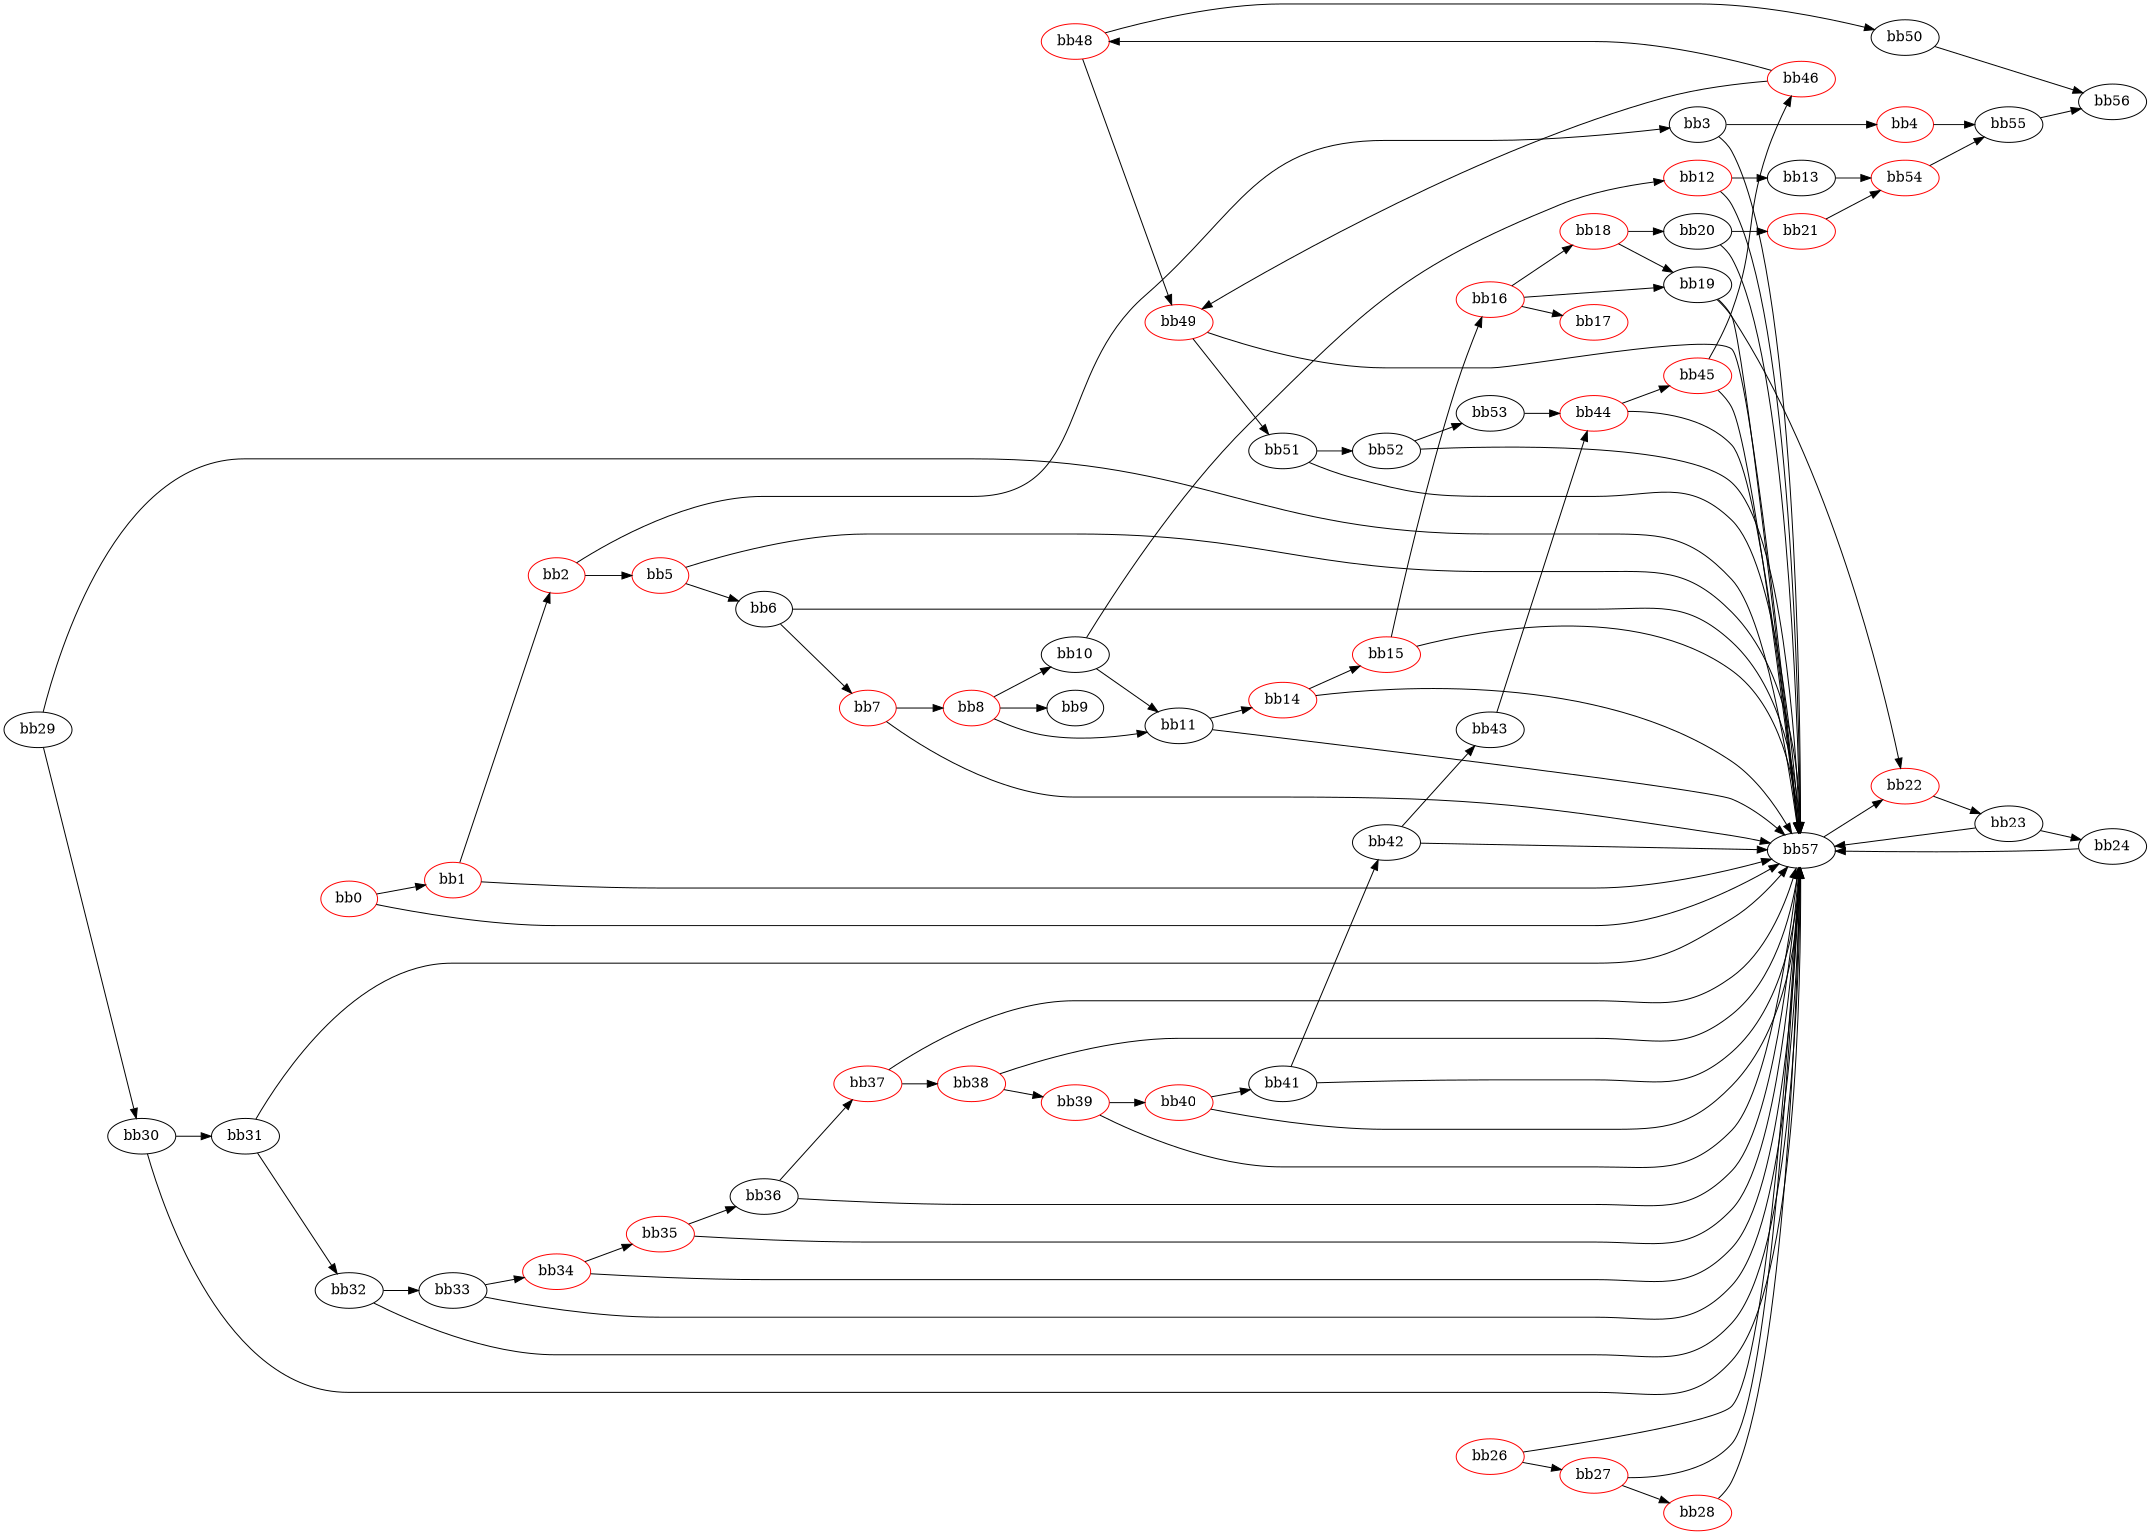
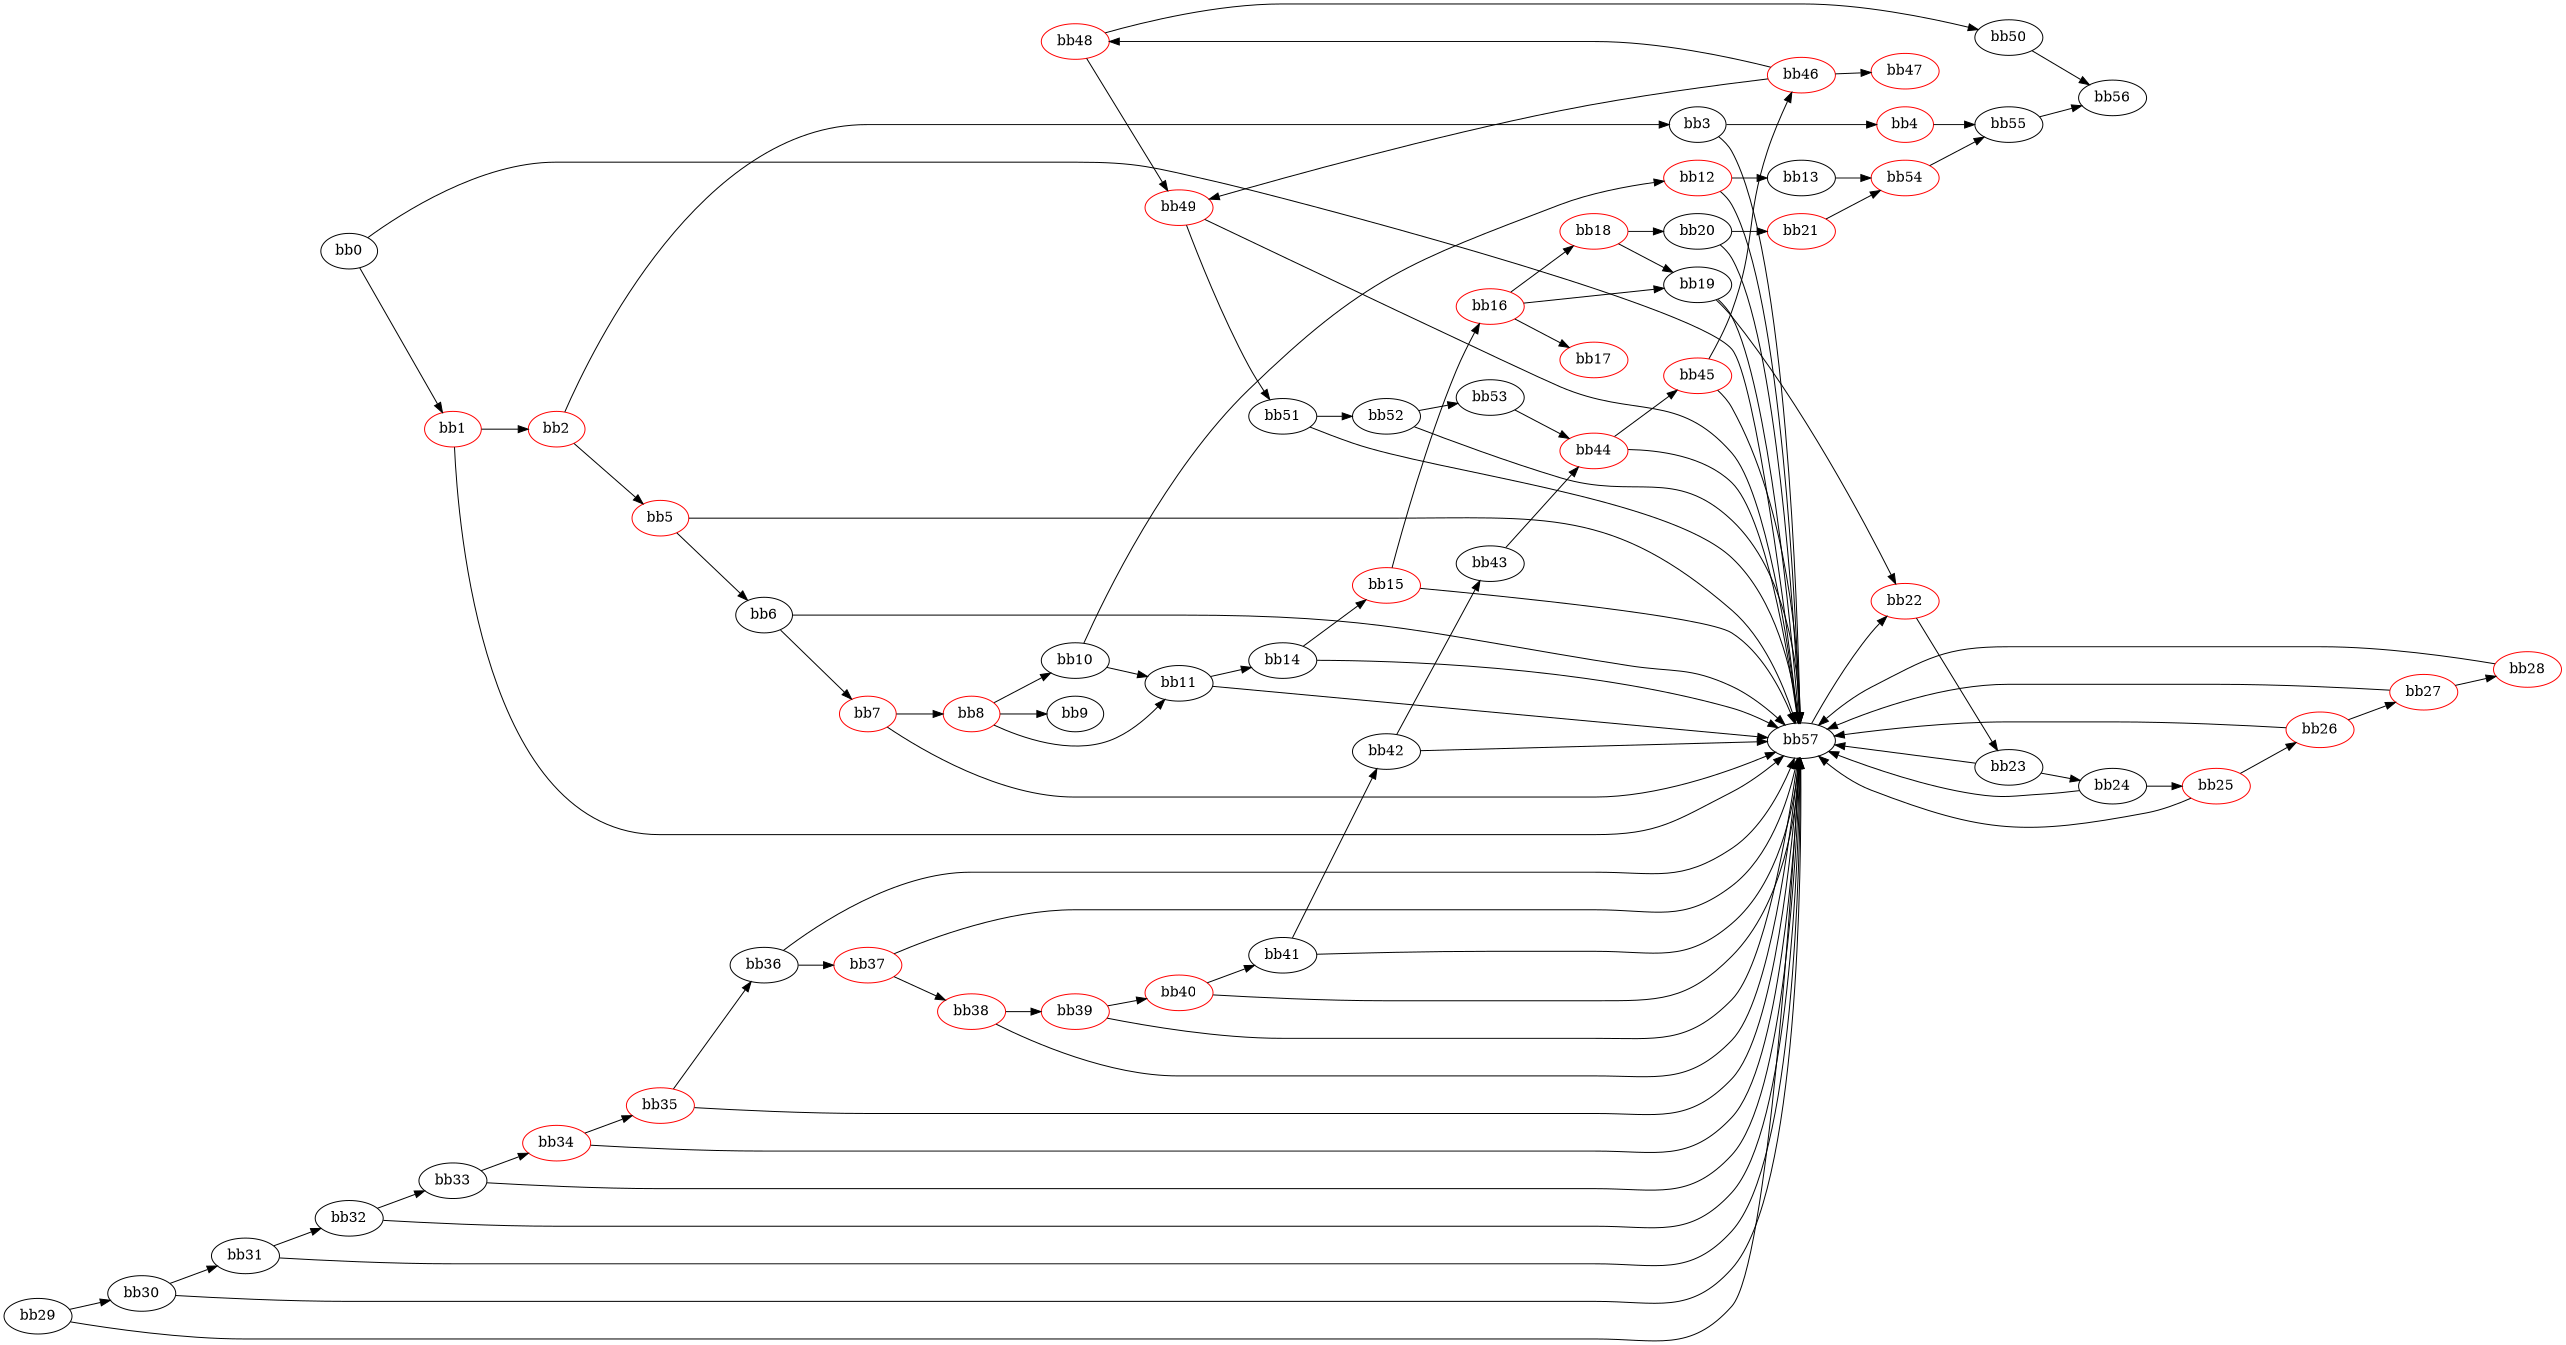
node "bb47": added
node "bb14": color red -> black
node "bb25": added
node "bb0": color red -> black
